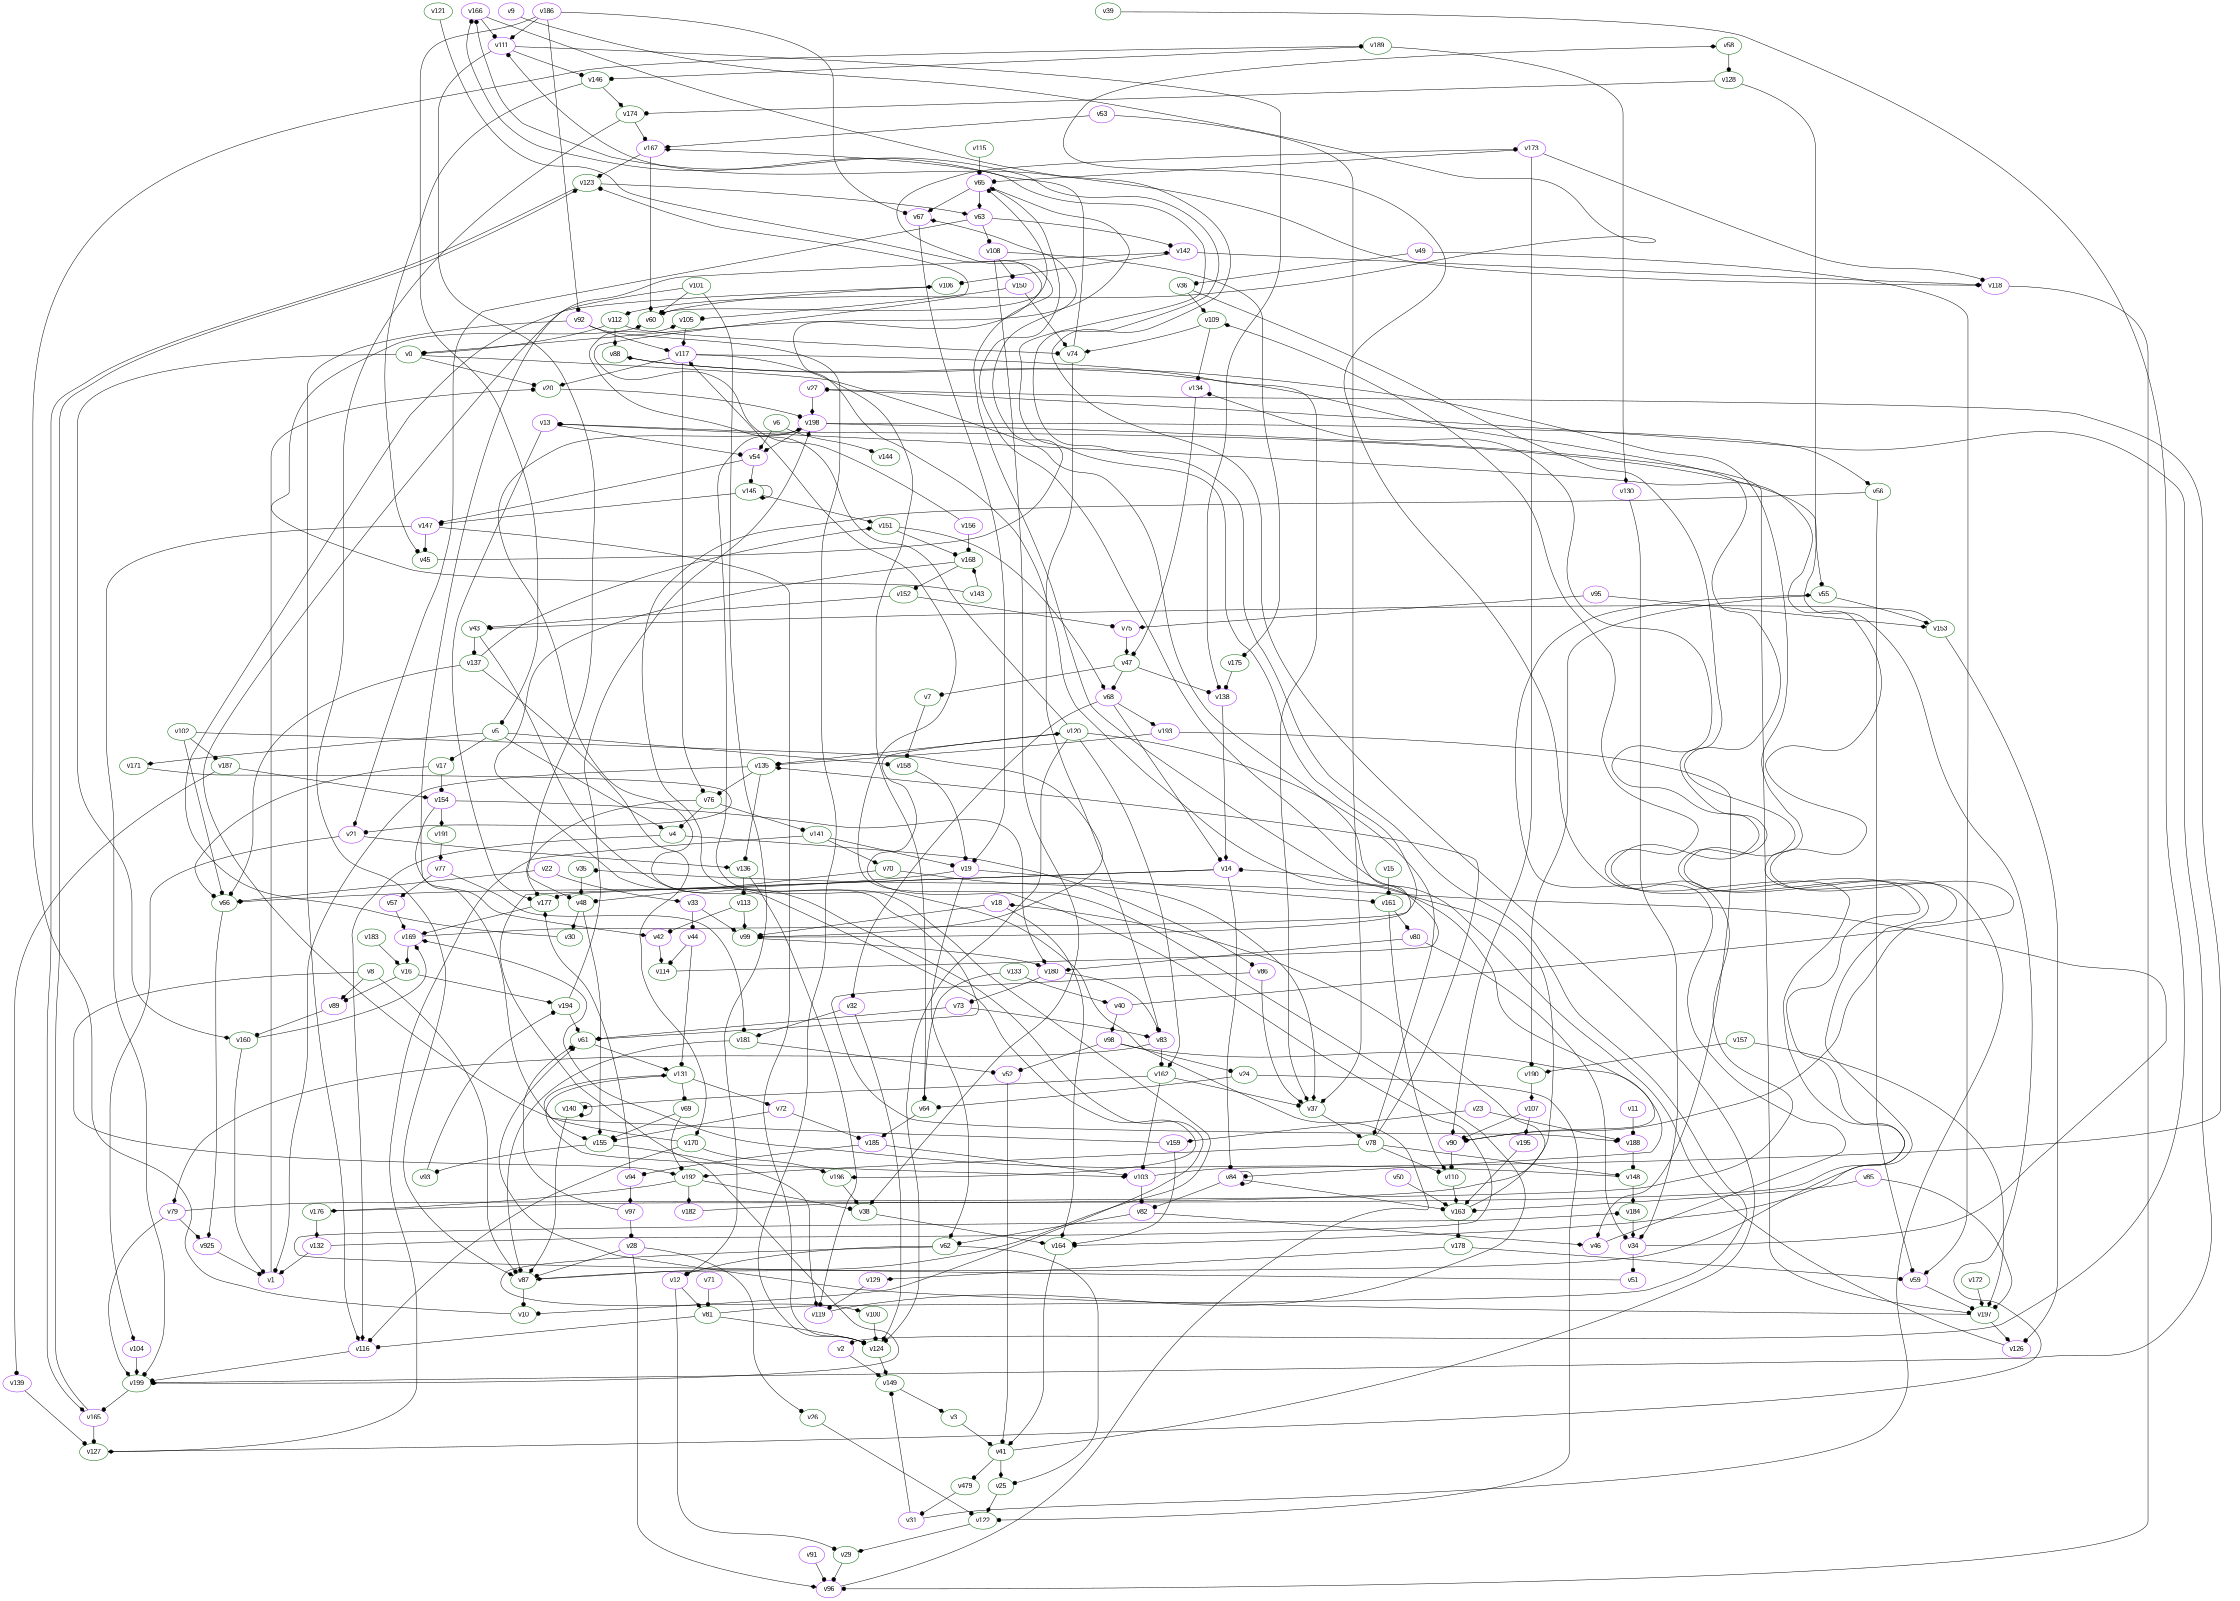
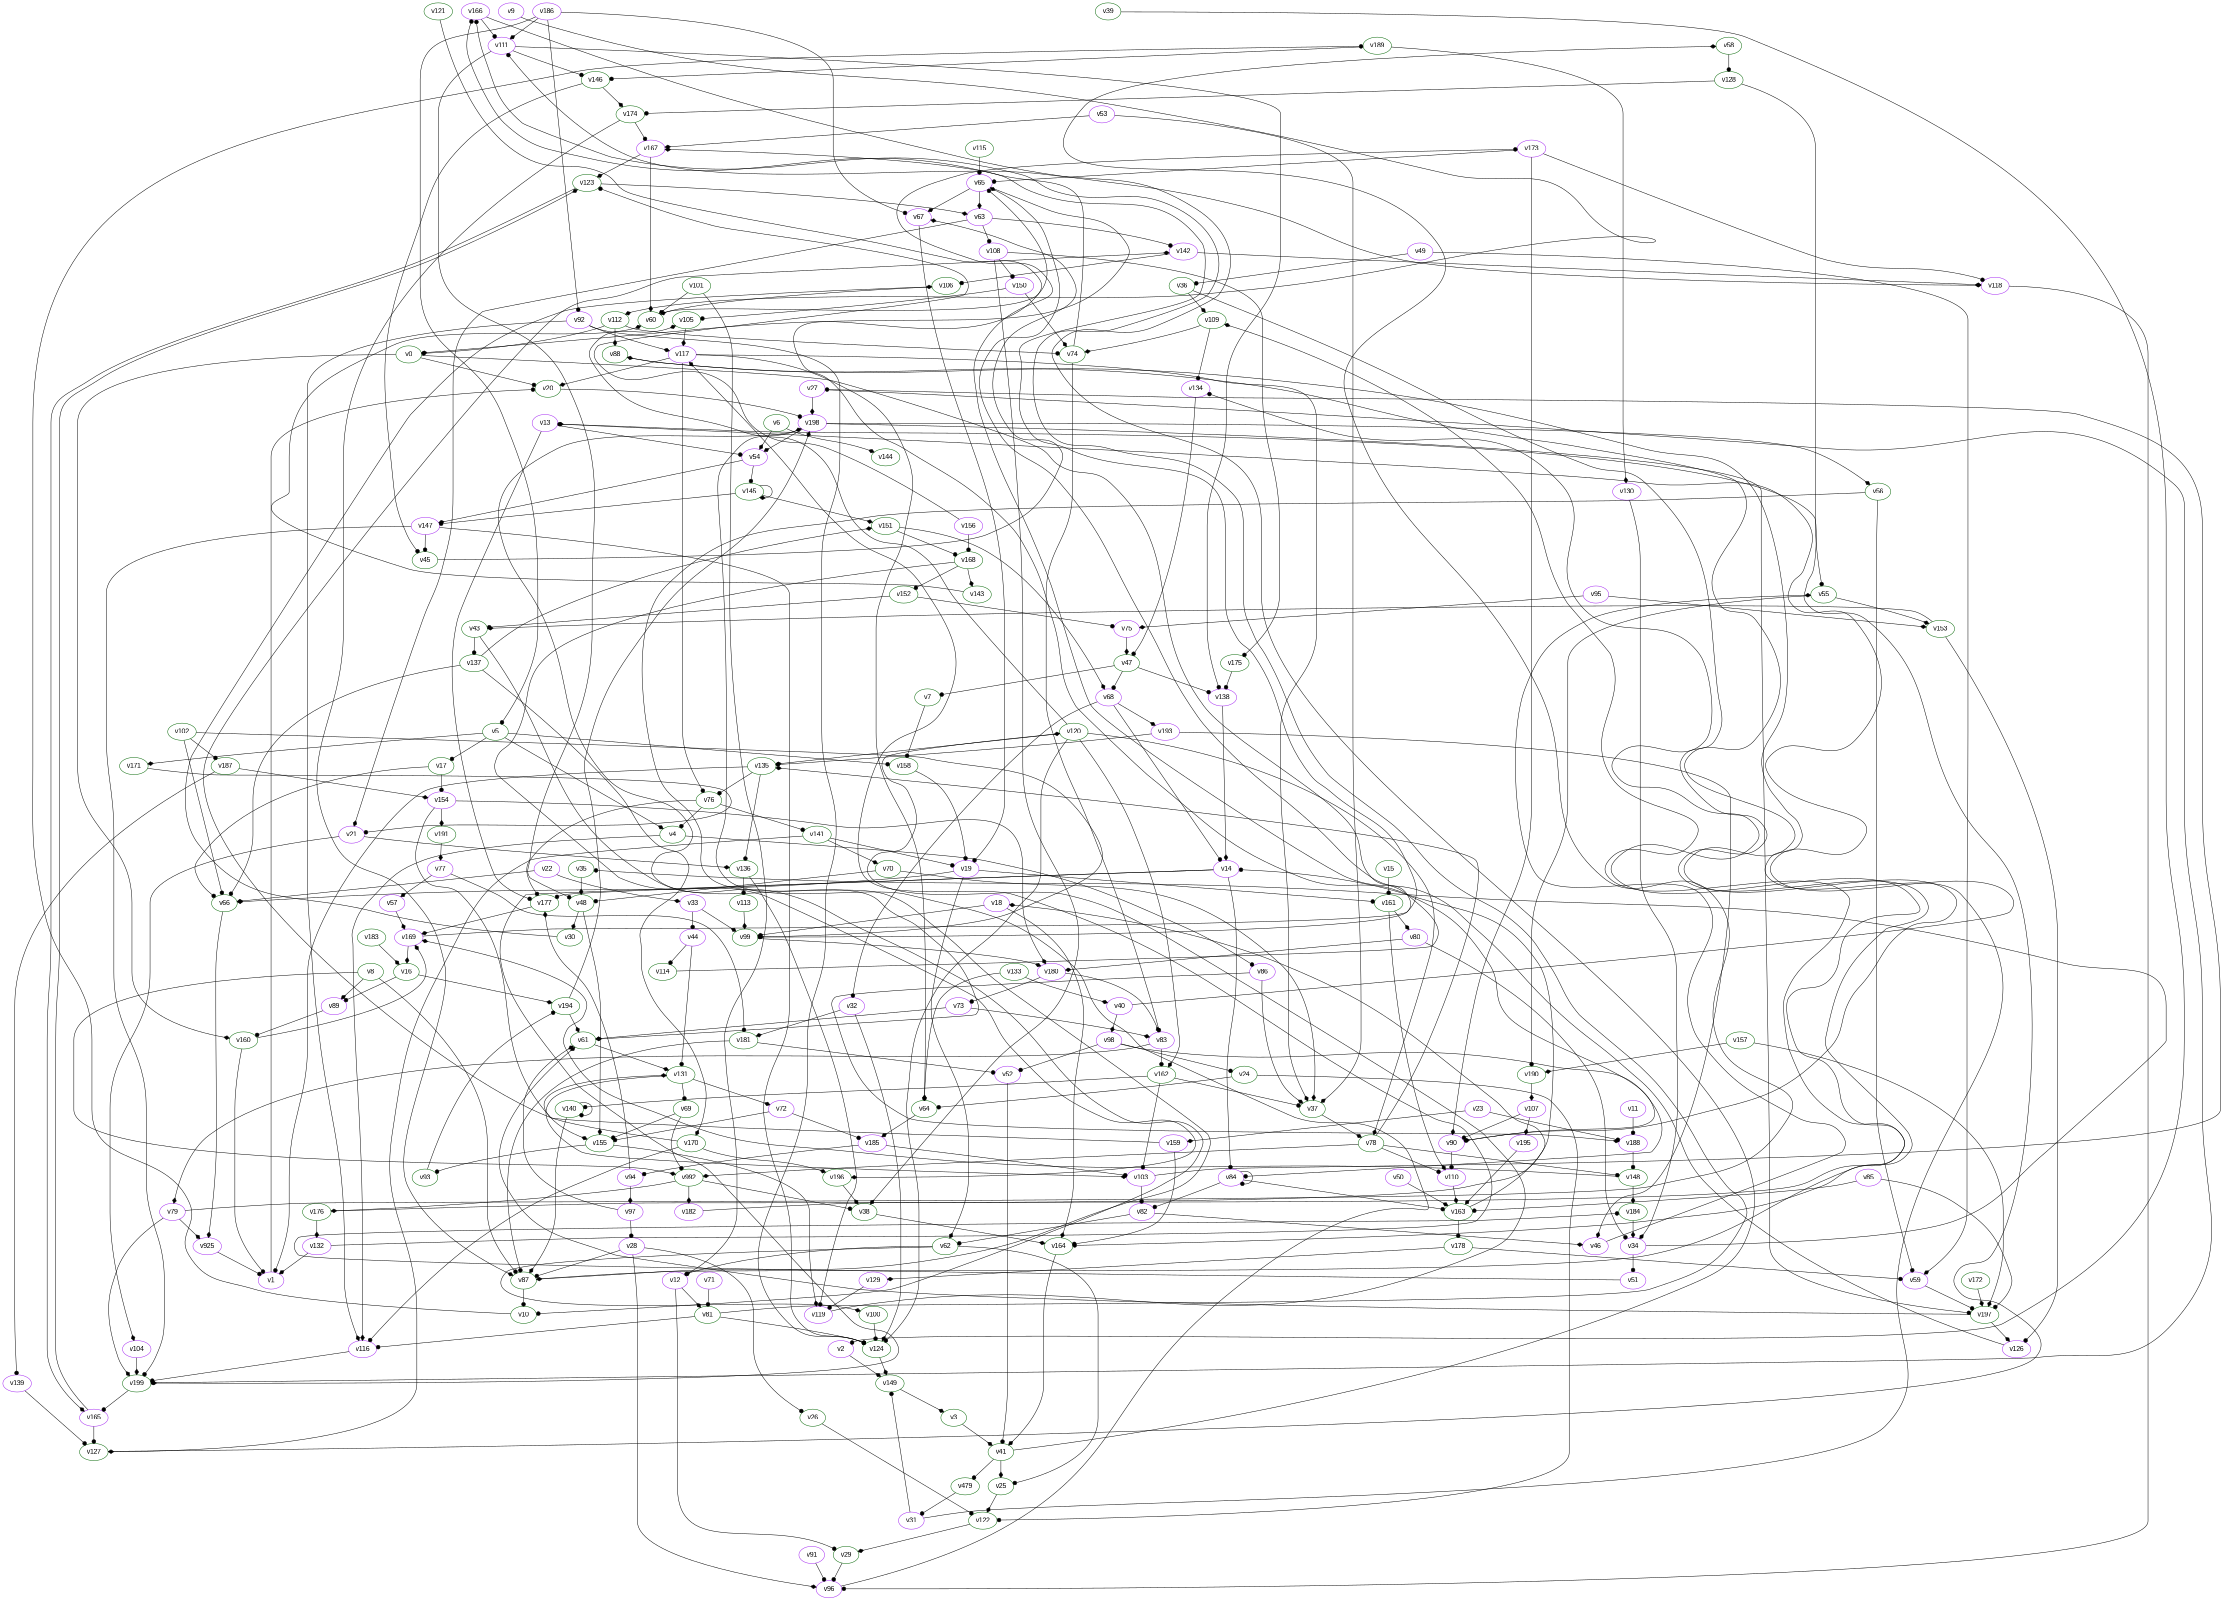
edge "v143" -> "v168": reversed
node "v42": removed
node "v192": label "v192" -> "v992"
node "v110": color darkgreen -> purple
